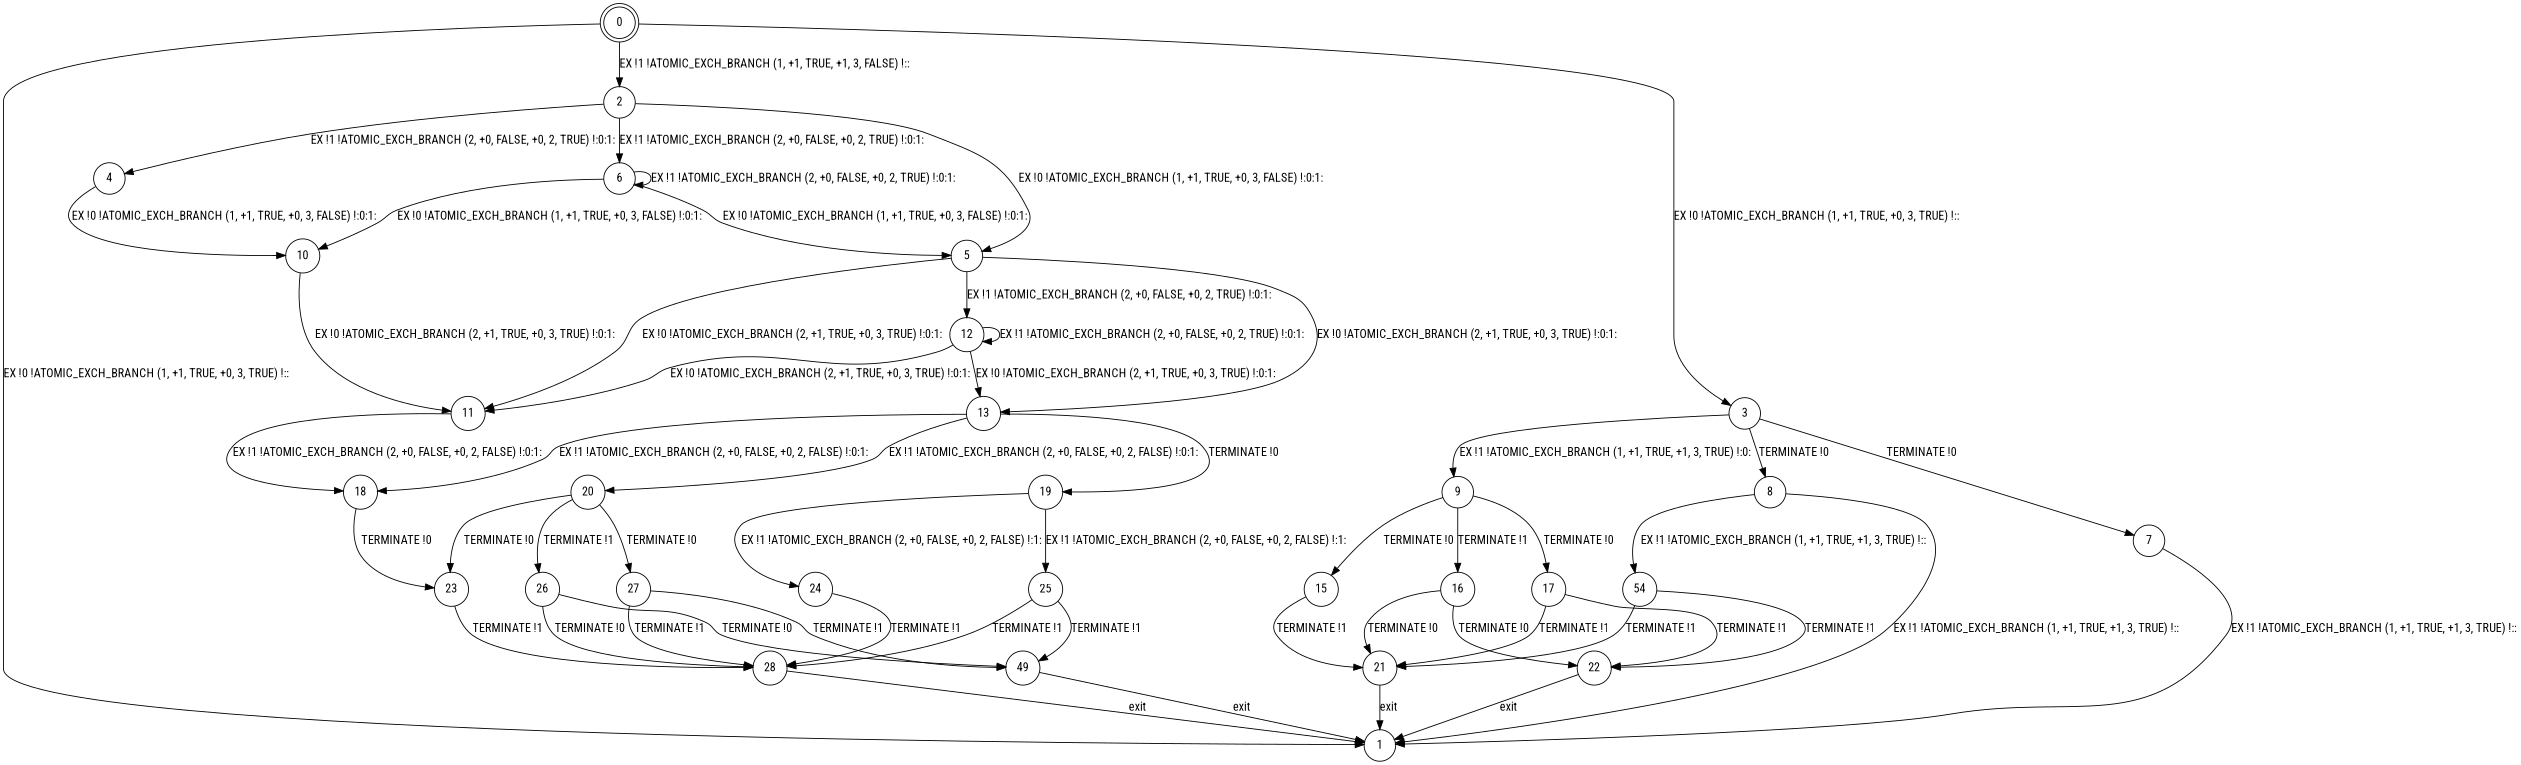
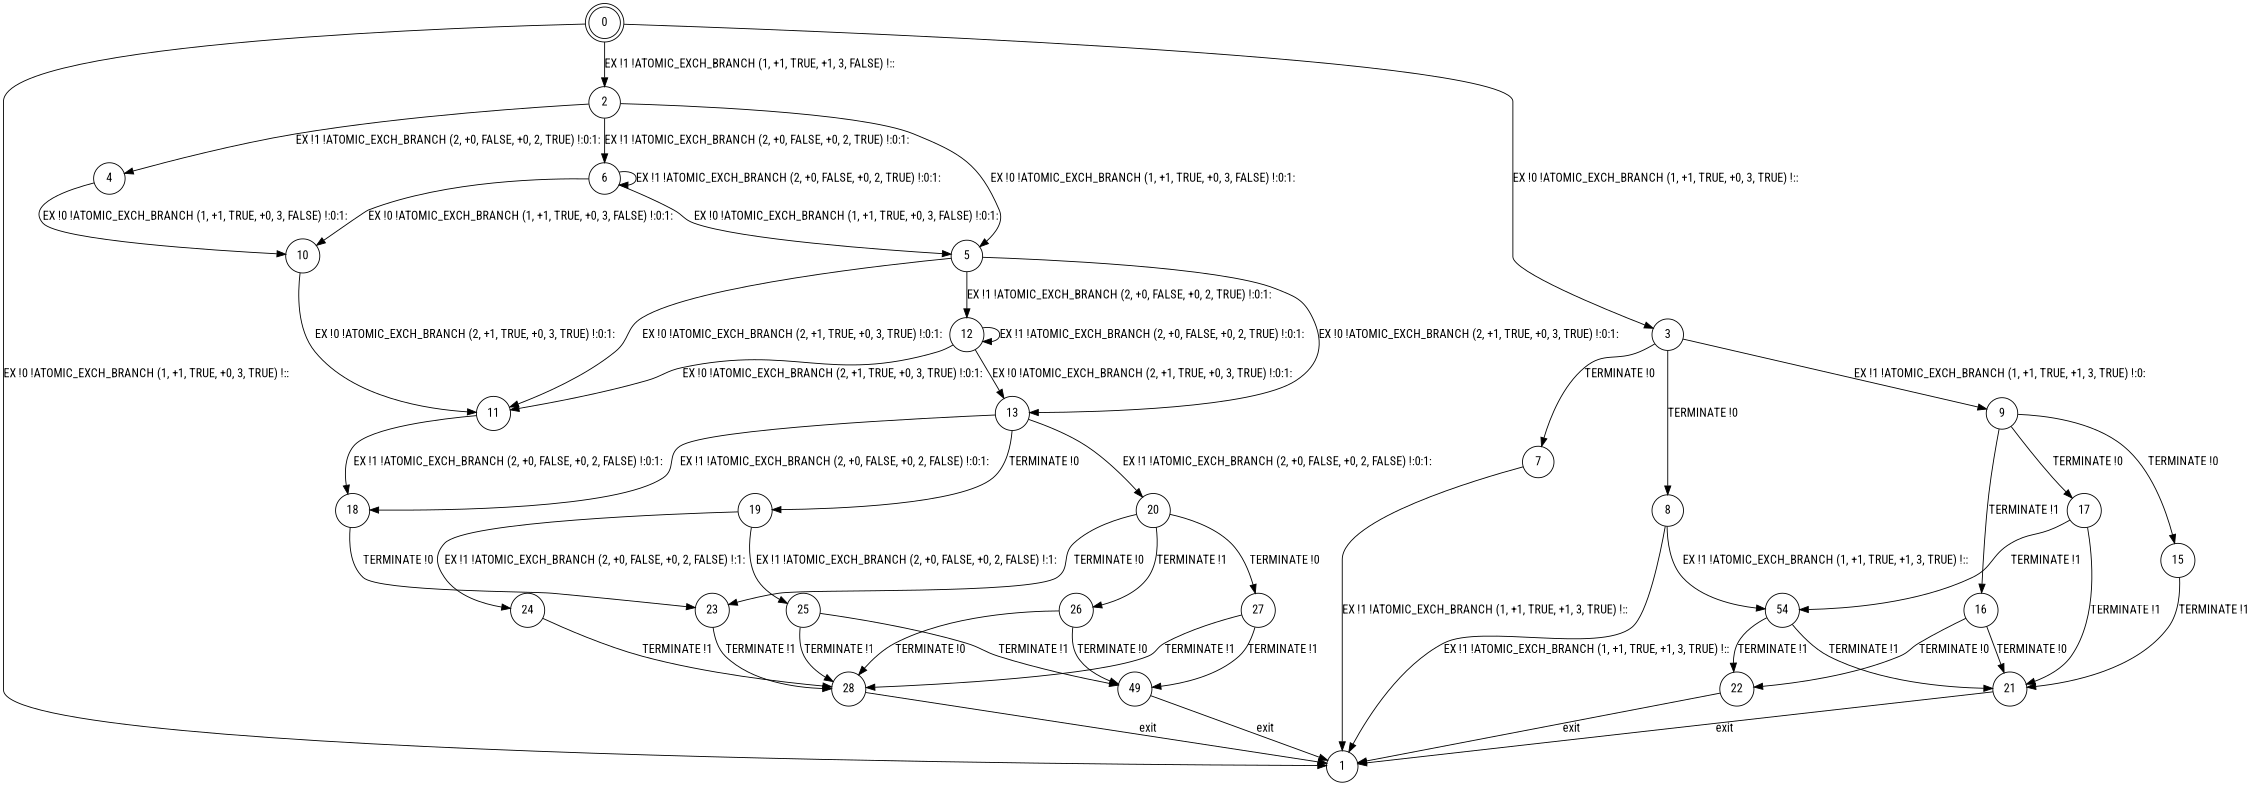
edge "17" -> "22": now "17" -> "54"
